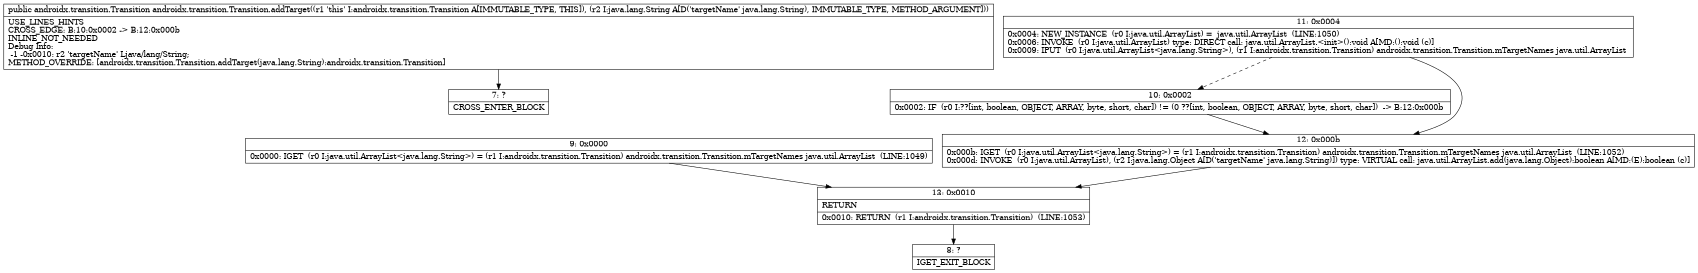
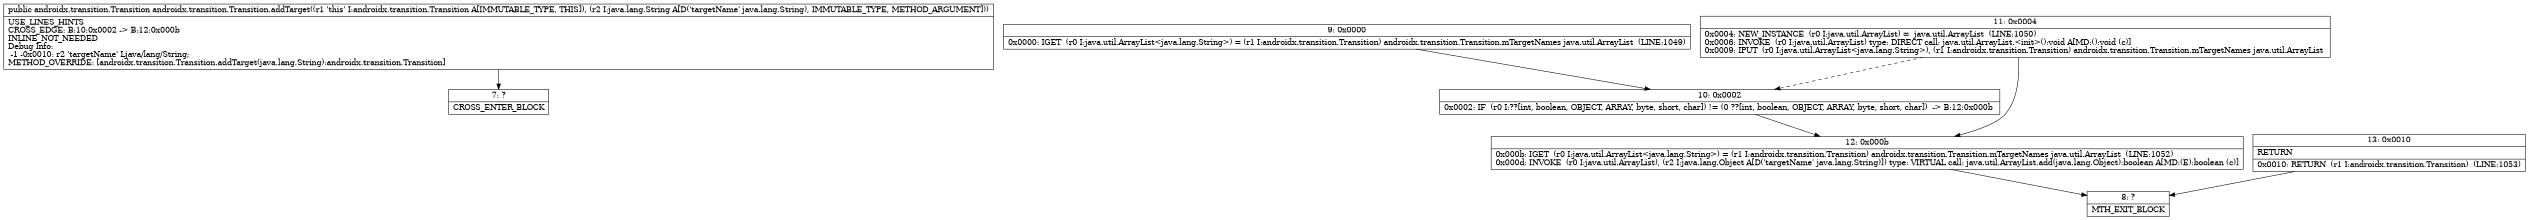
edge "9: 0x0000" -> "13: 0x0010": now "9: 0x0000" -> "10: 0x0002"
edge "12: 0x000b" -> "13: 0x0010": now "12: 0x000b" -> "8: ?"
node "8: ?": text "IGET_EXIT_BLOCK" -> "MTH_EXIT_BLOCK"
